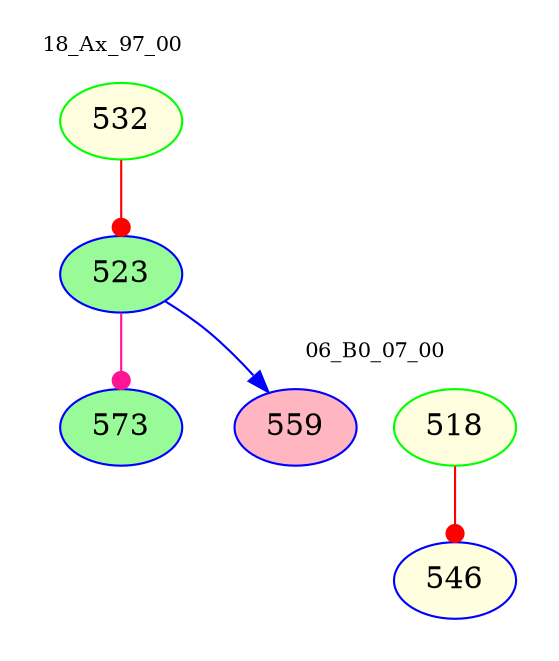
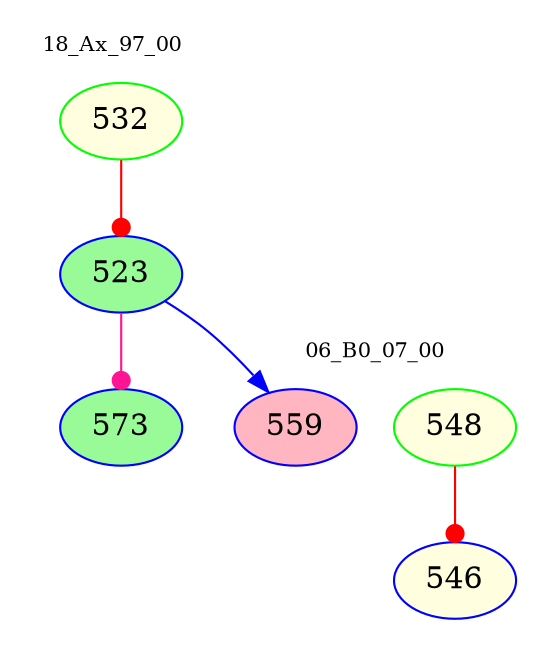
node "518": label "518" -> "548"
